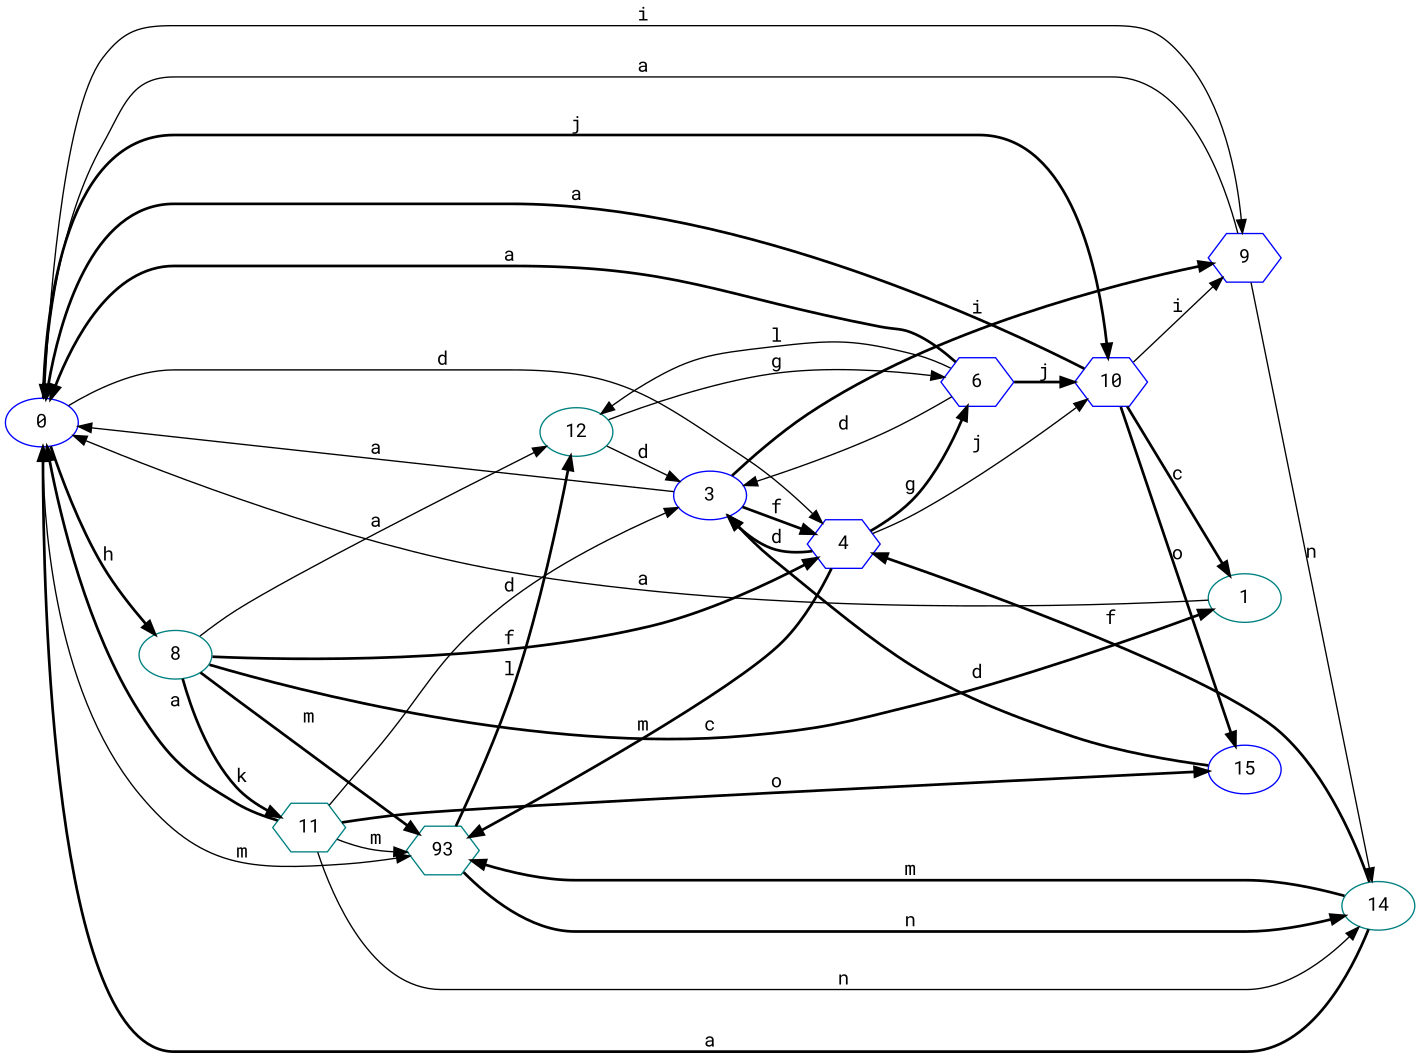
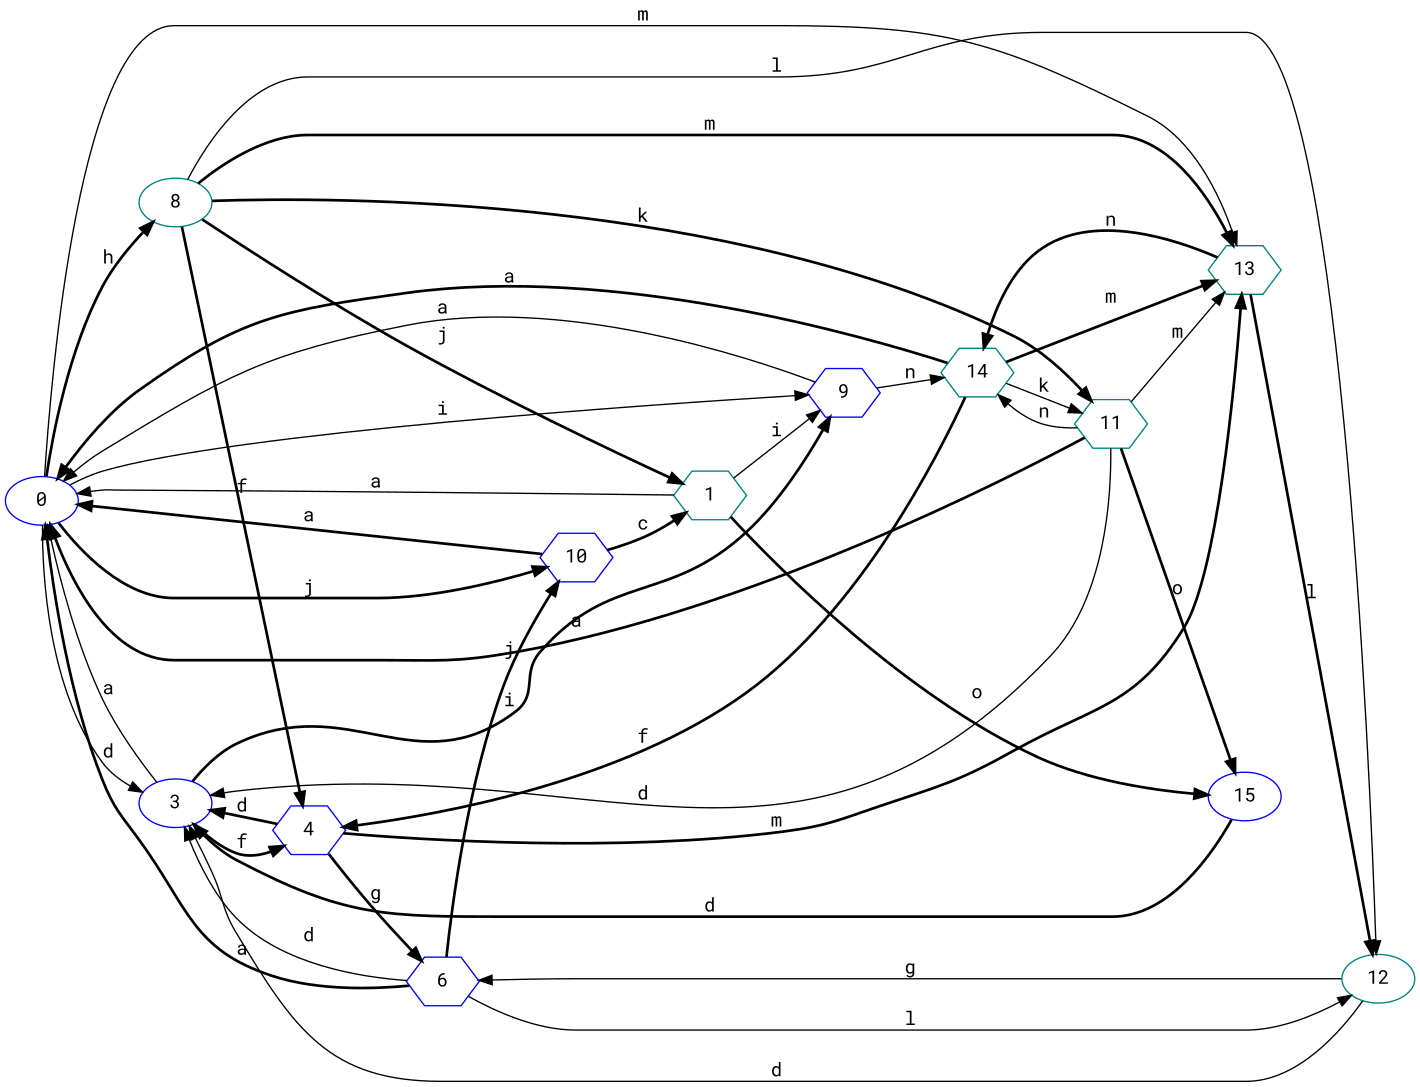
edge "10" -> "9": now "1" -> "9"
edge "0" -> "4": now "0" -> "3"
edge "14" -> "11": added, label "k"
edge "4" -> "10": removed, label "j"
edge "8" -> "12": label "a" -> "l"
edge "10" -> "15": now "1" -> "15"
node "1": shape ellipse -> hexagon
edge "8" -> "1": label "c" -> "j"
node "93": label "93" -> "13"
node "14": shape ellipse -> hexagon
